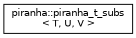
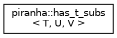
node "piranha::piranha_t_subs < T, U, V >": label "piranha::piranha_t_subs < T, U, V >" -> "piranha::has_t_subs < T, U, V >"
